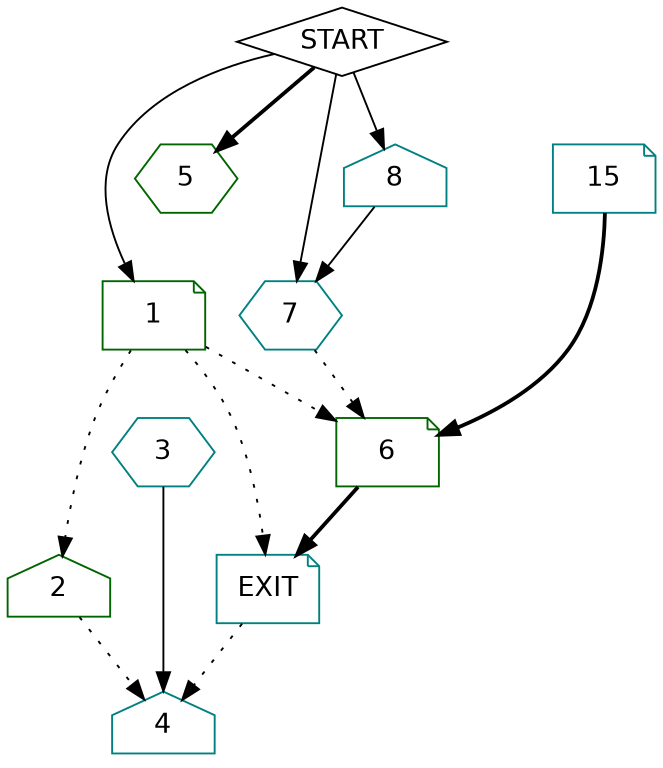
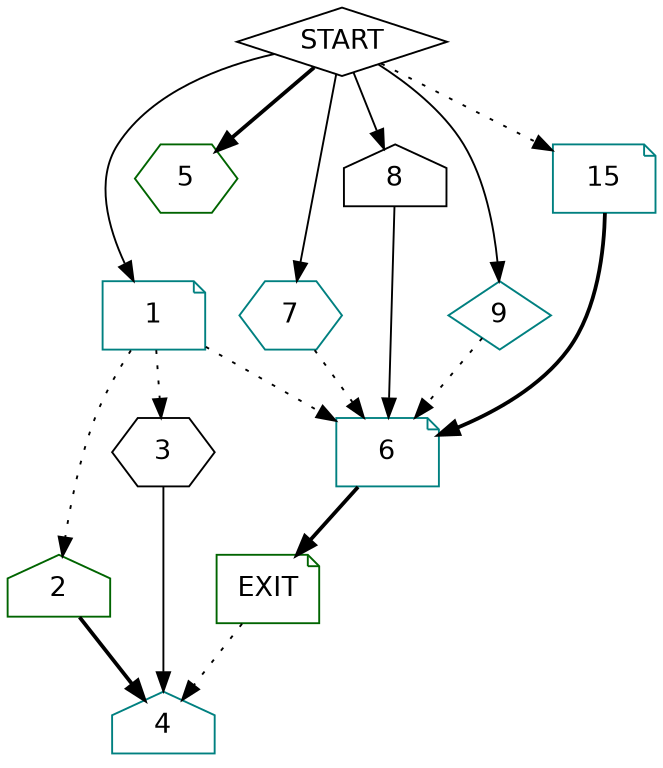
edge "START" -> "15": added
node "8": color teal -> black
edge "8" -> "7": now "8" -> "6"
node "1": color darkgreen -> teal
node "9": added
edge "1" -> "EXIT": now "1" -> "3"
node "3": color teal -> black
node "6": color darkgreen -> teal
node "EXIT": color teal -> darkgreen
edge "2" -> "4": style dotted -> bold
